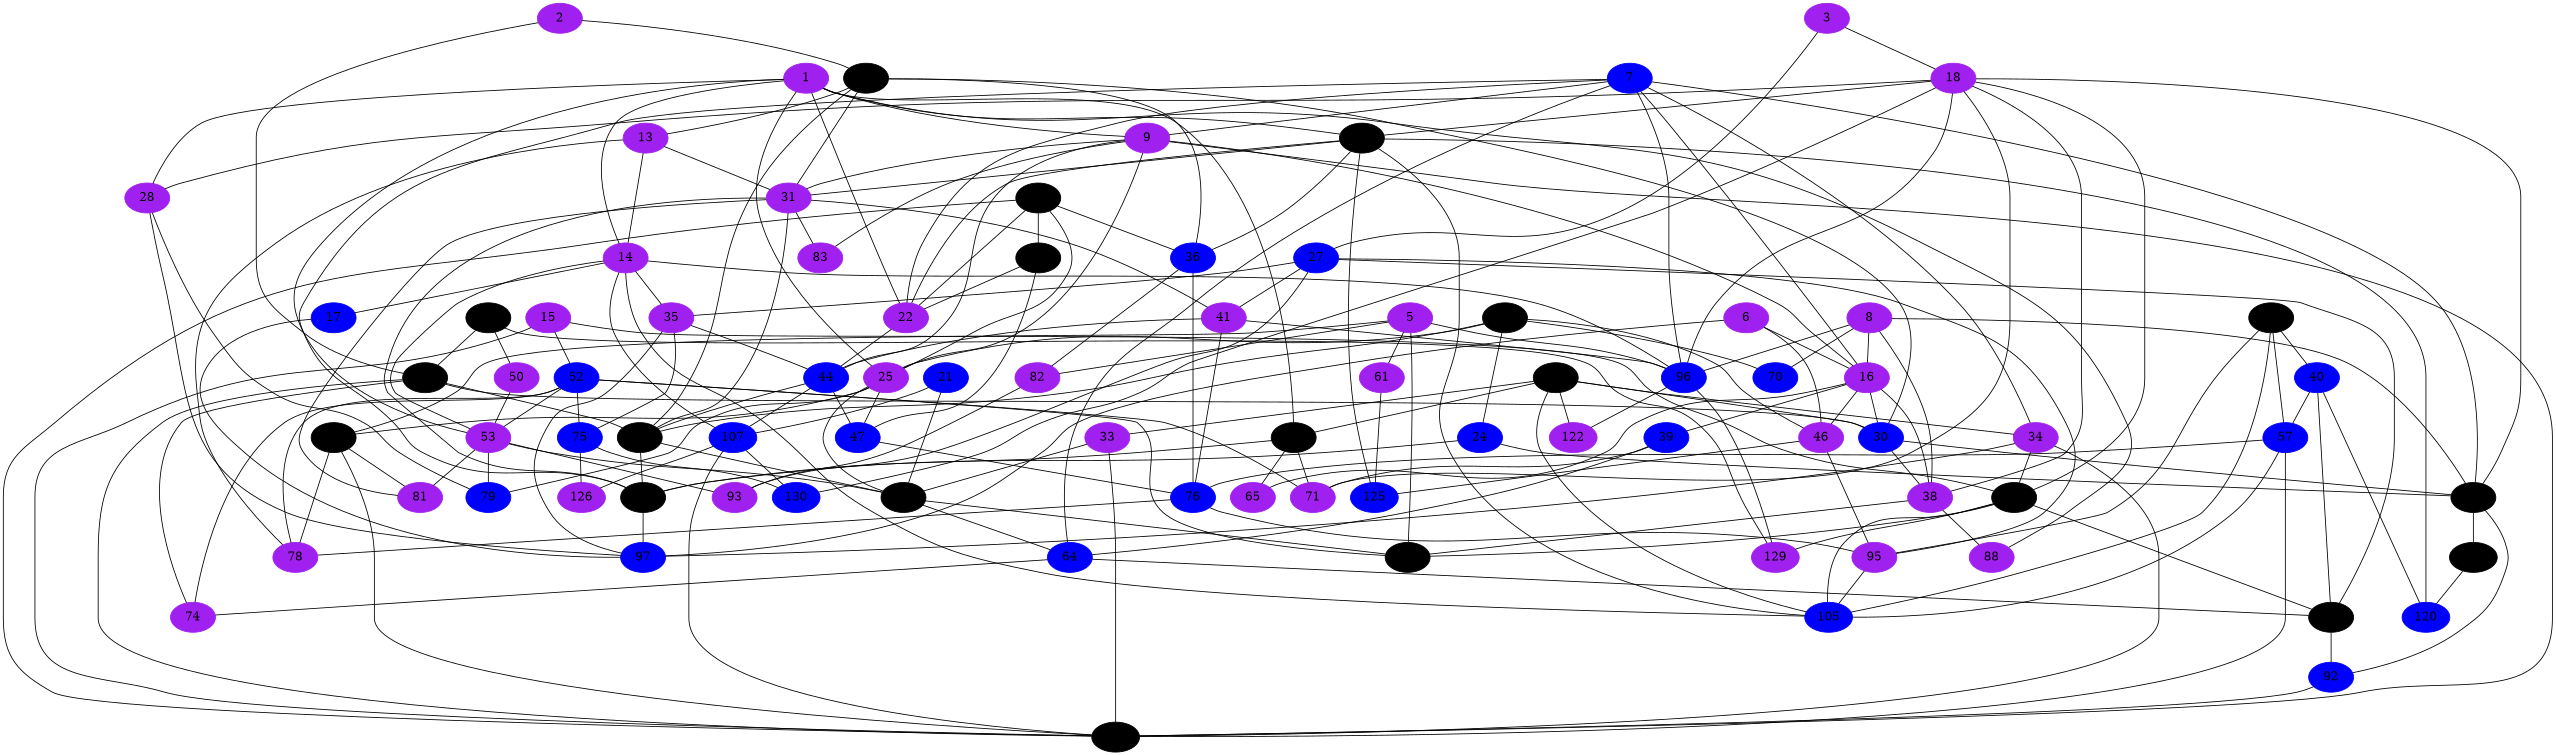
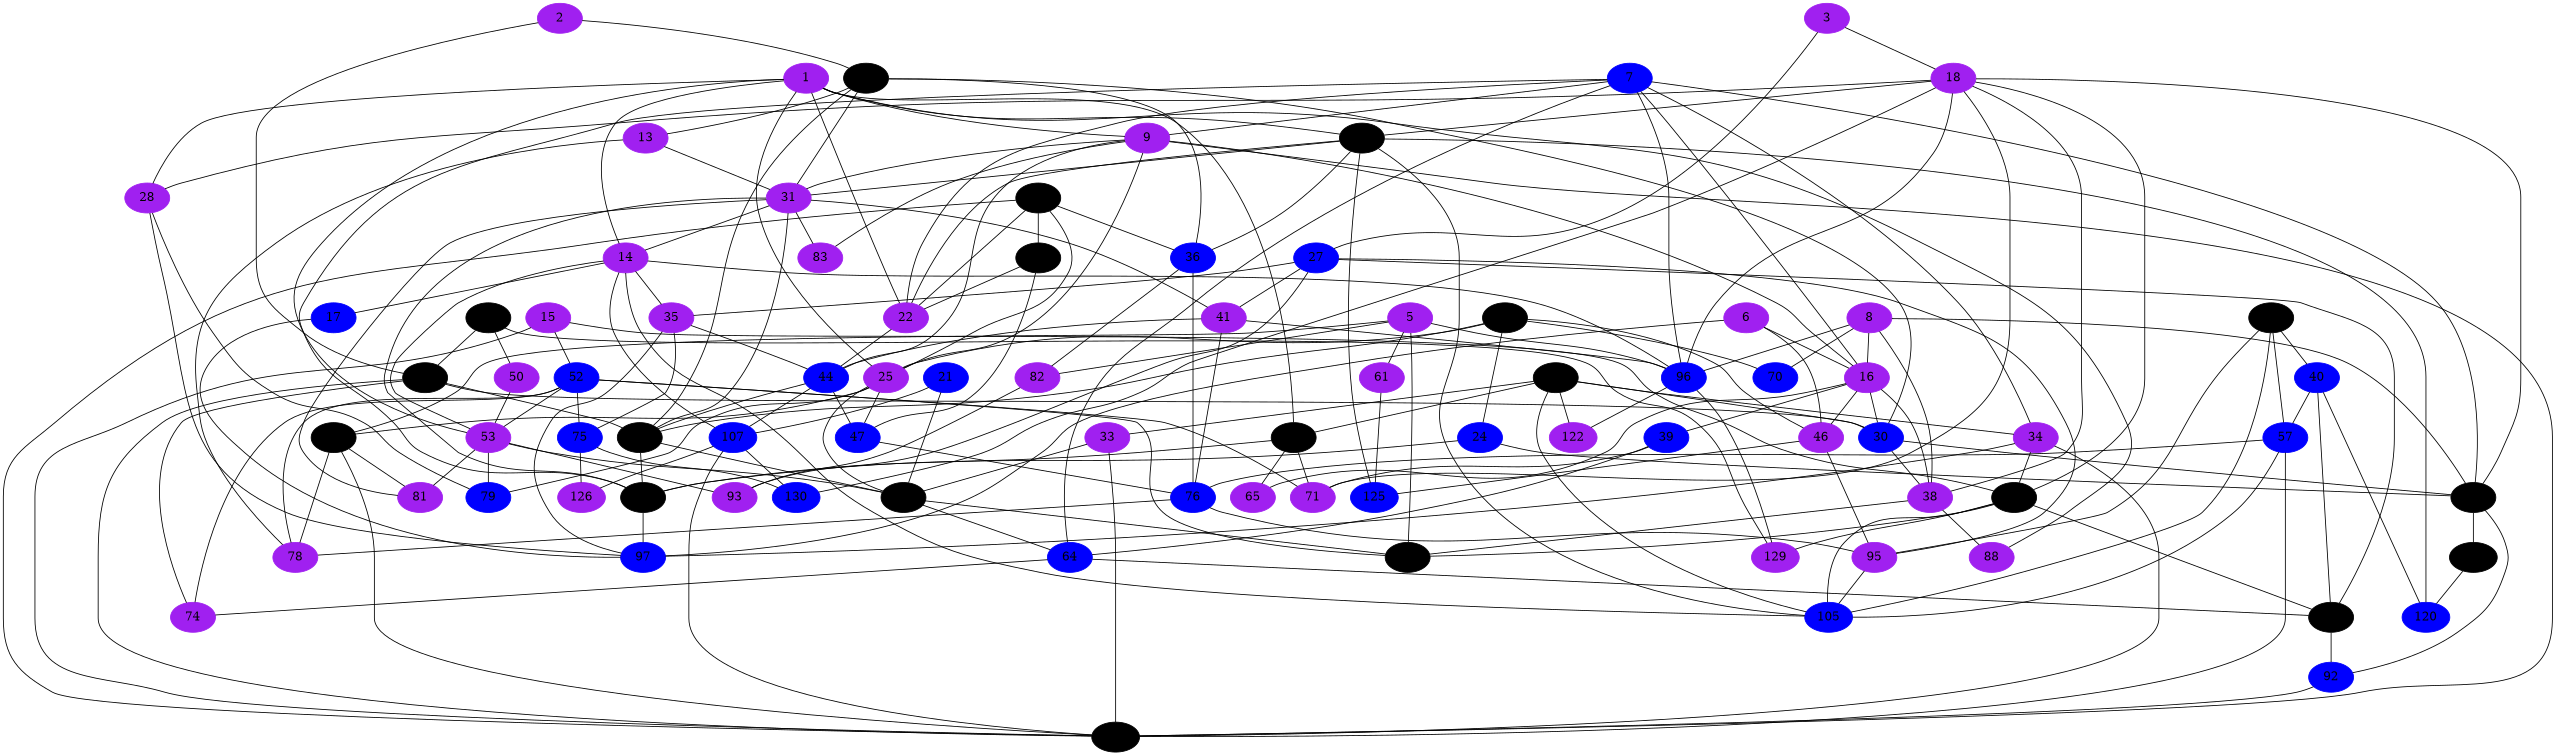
edge "13" -- "14": now "31" -- "14"
